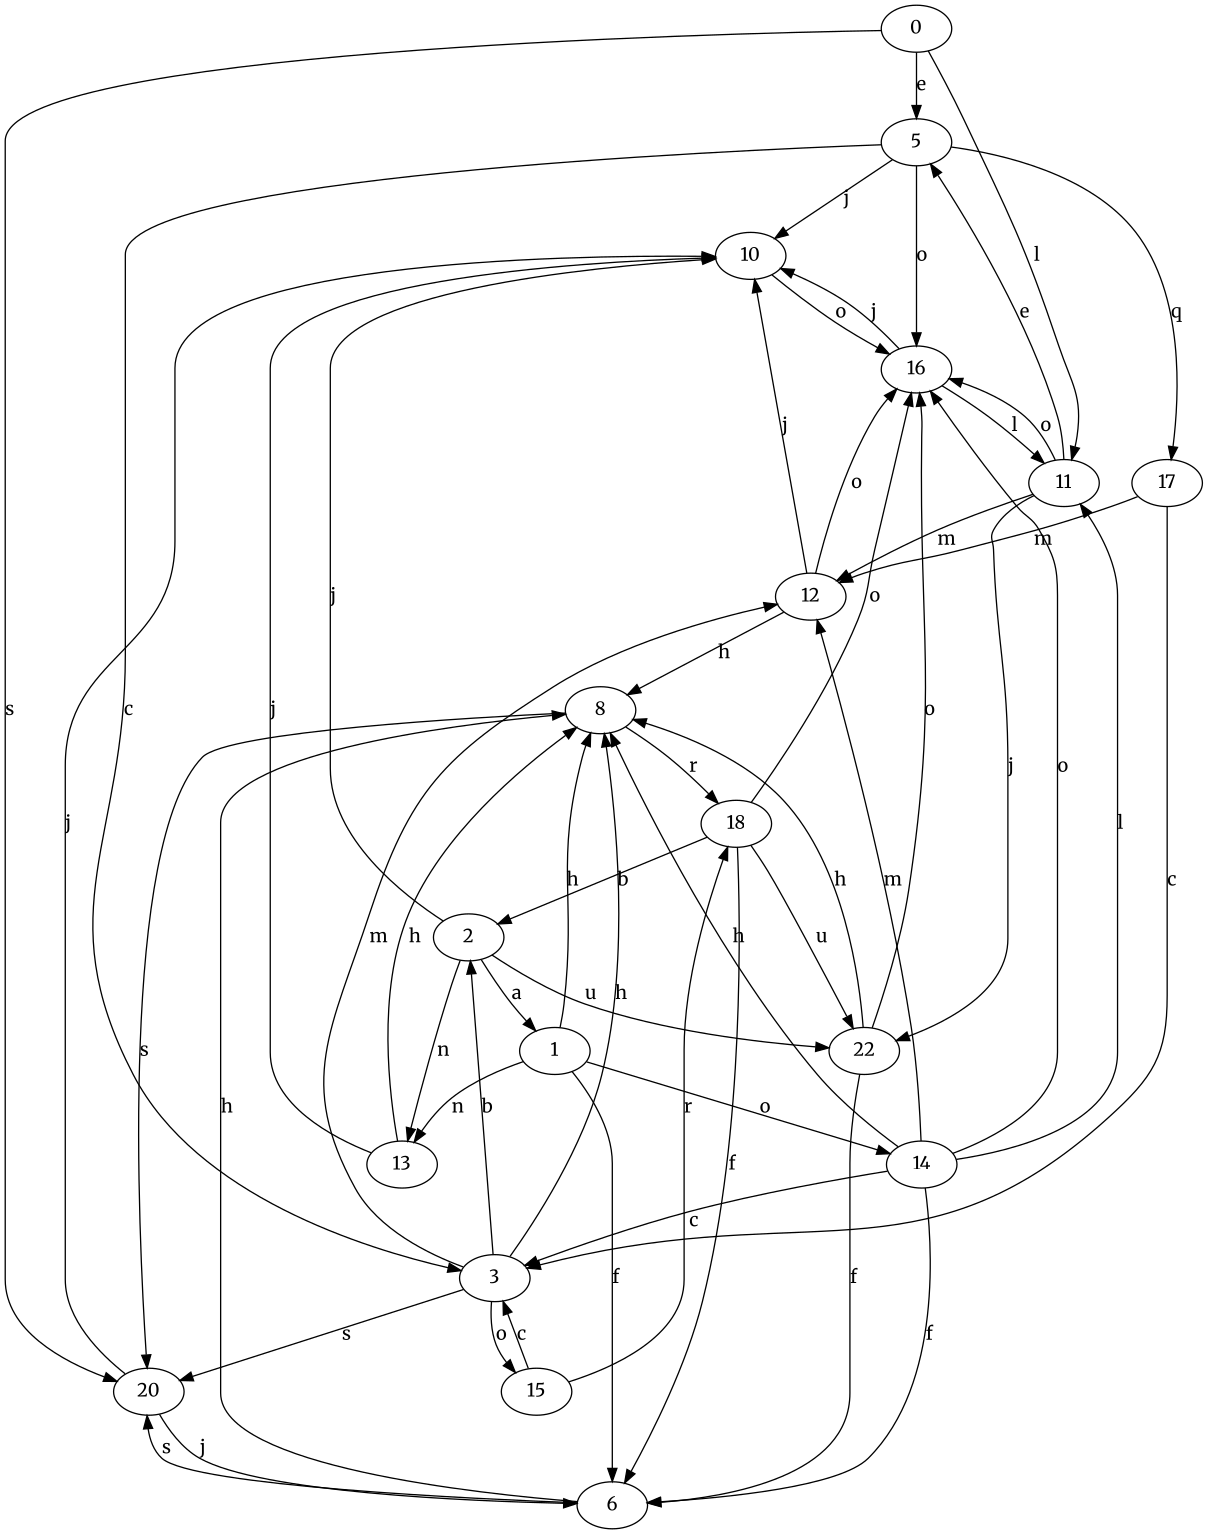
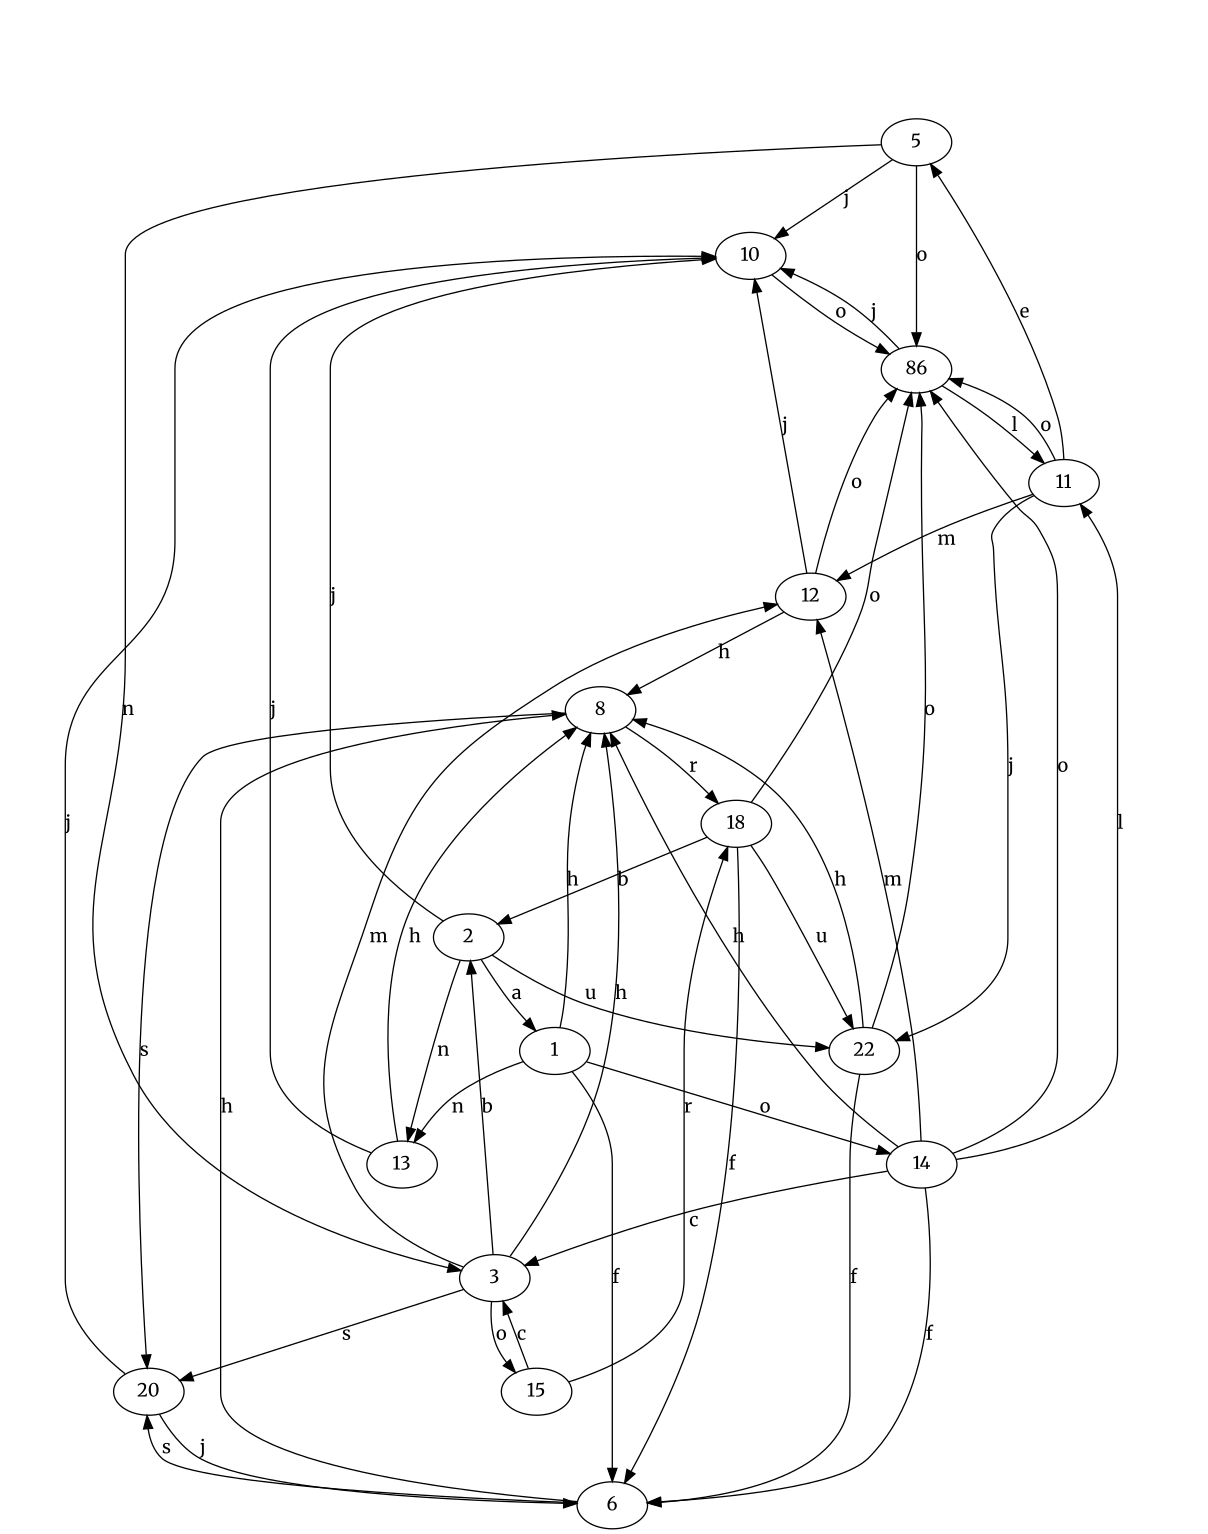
node "0": removed
node "16": label "16" -> "86"
node "17": removed
edge "5" -> "3": label "c" -> "n"
